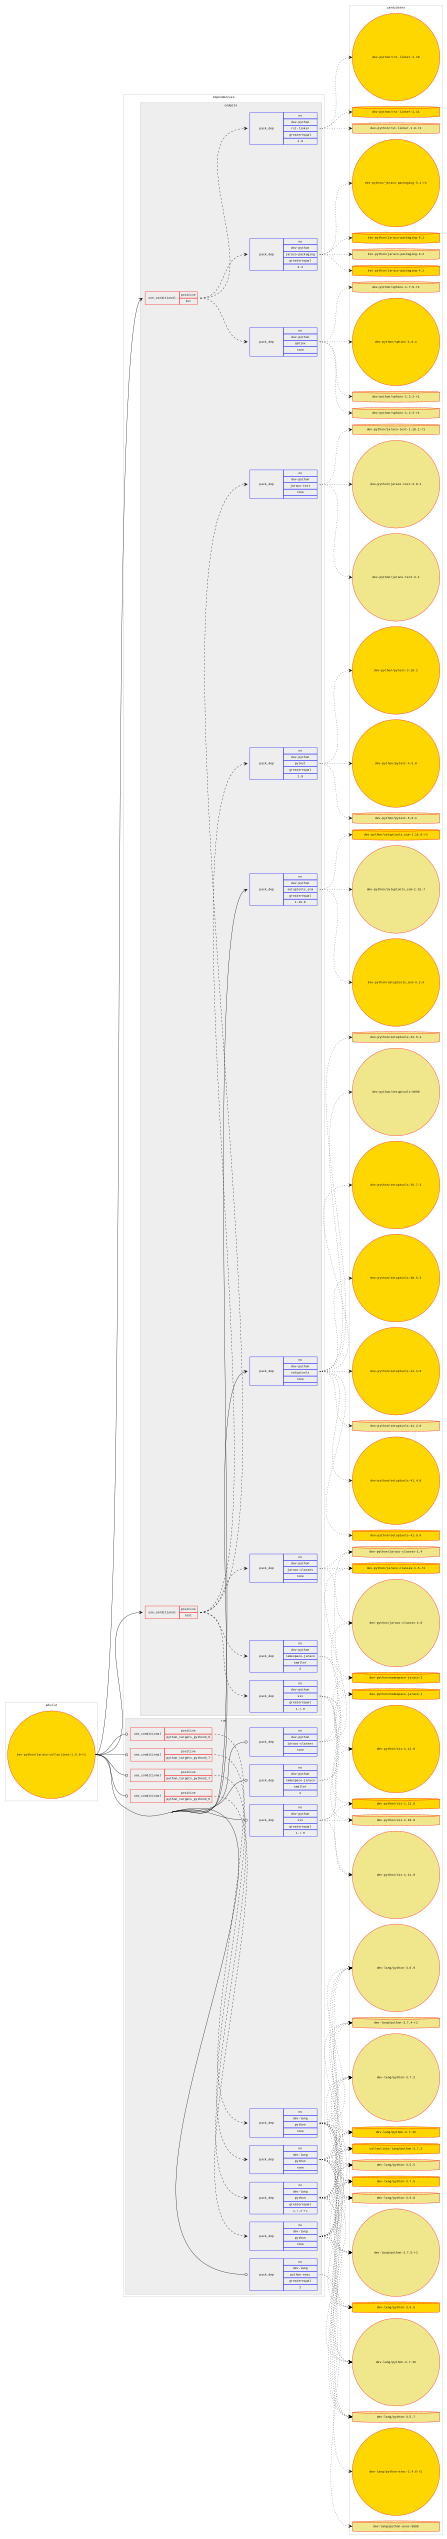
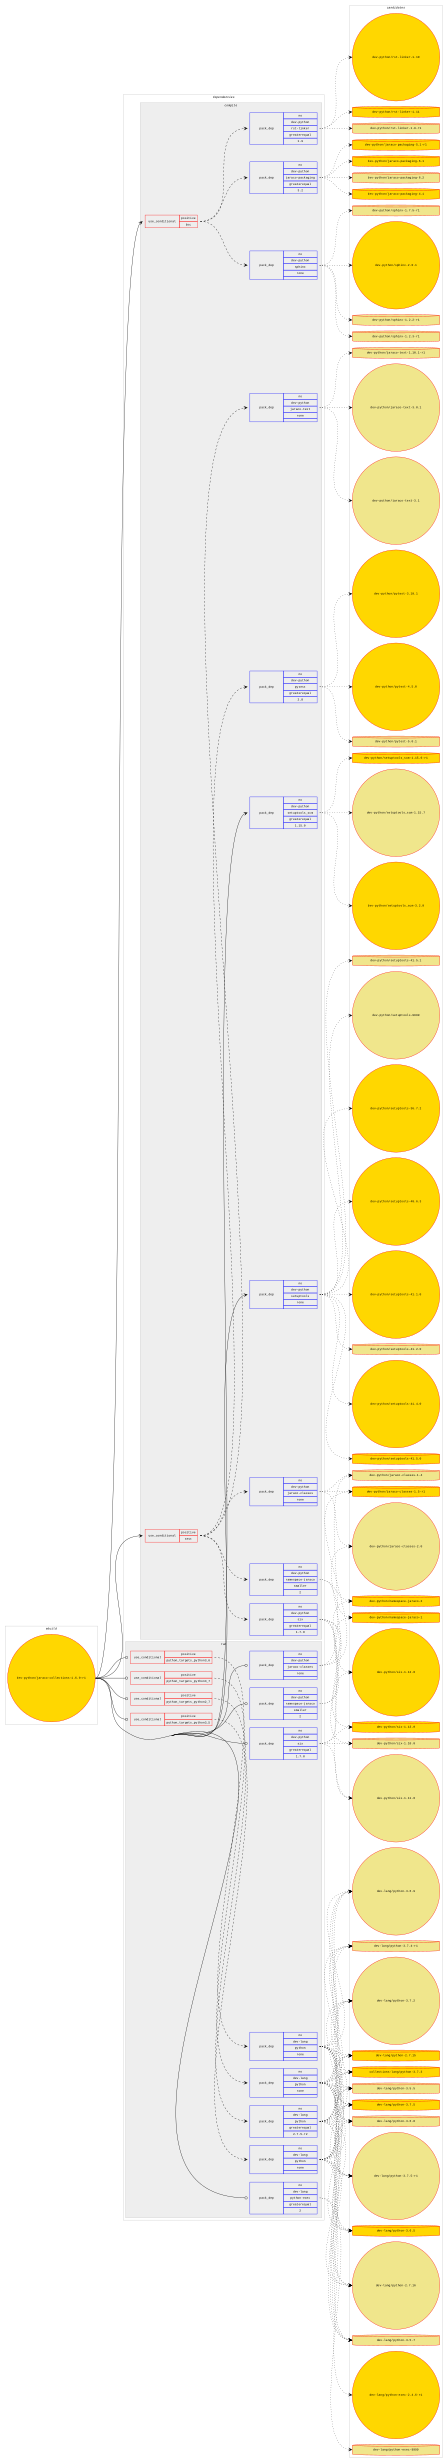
node "dev-python/jaraco-packaging-5.1-r1": shape circle -> cylinder
